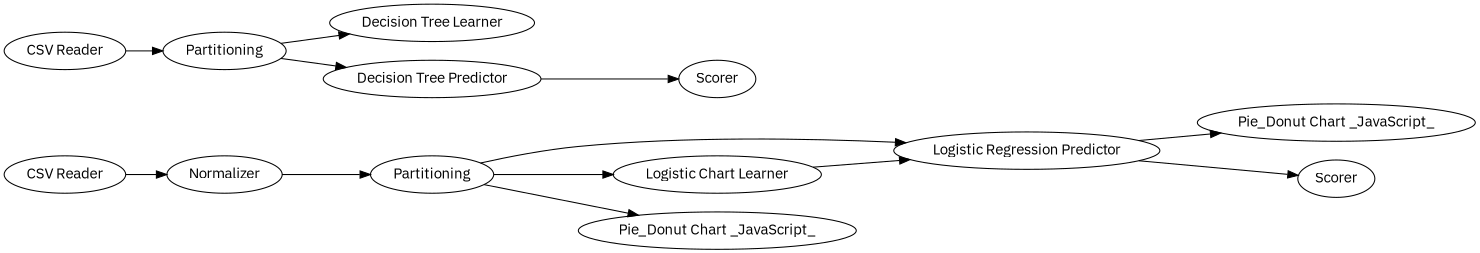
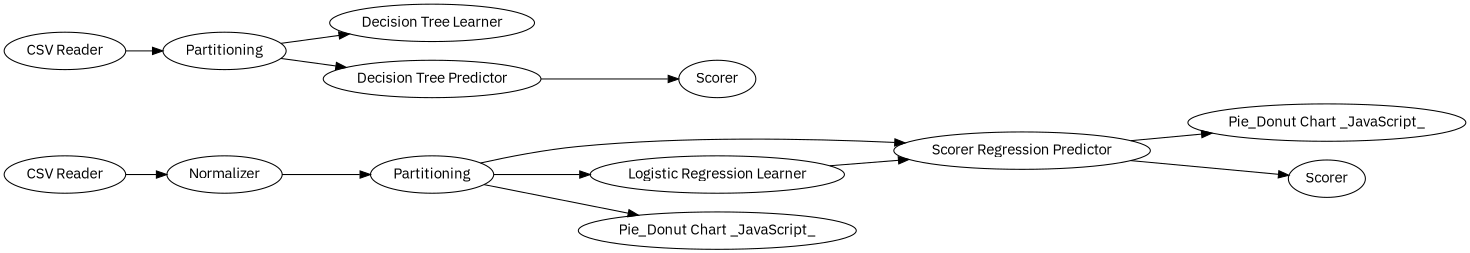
node "Logistic Regression Predictor": label "Logistic Regression Predictor" -> "Scorer Regression Predictor"
node "Logistic Chart Learner": label "Logistic Chart Learner" -> "Logistic Regression Learner"
